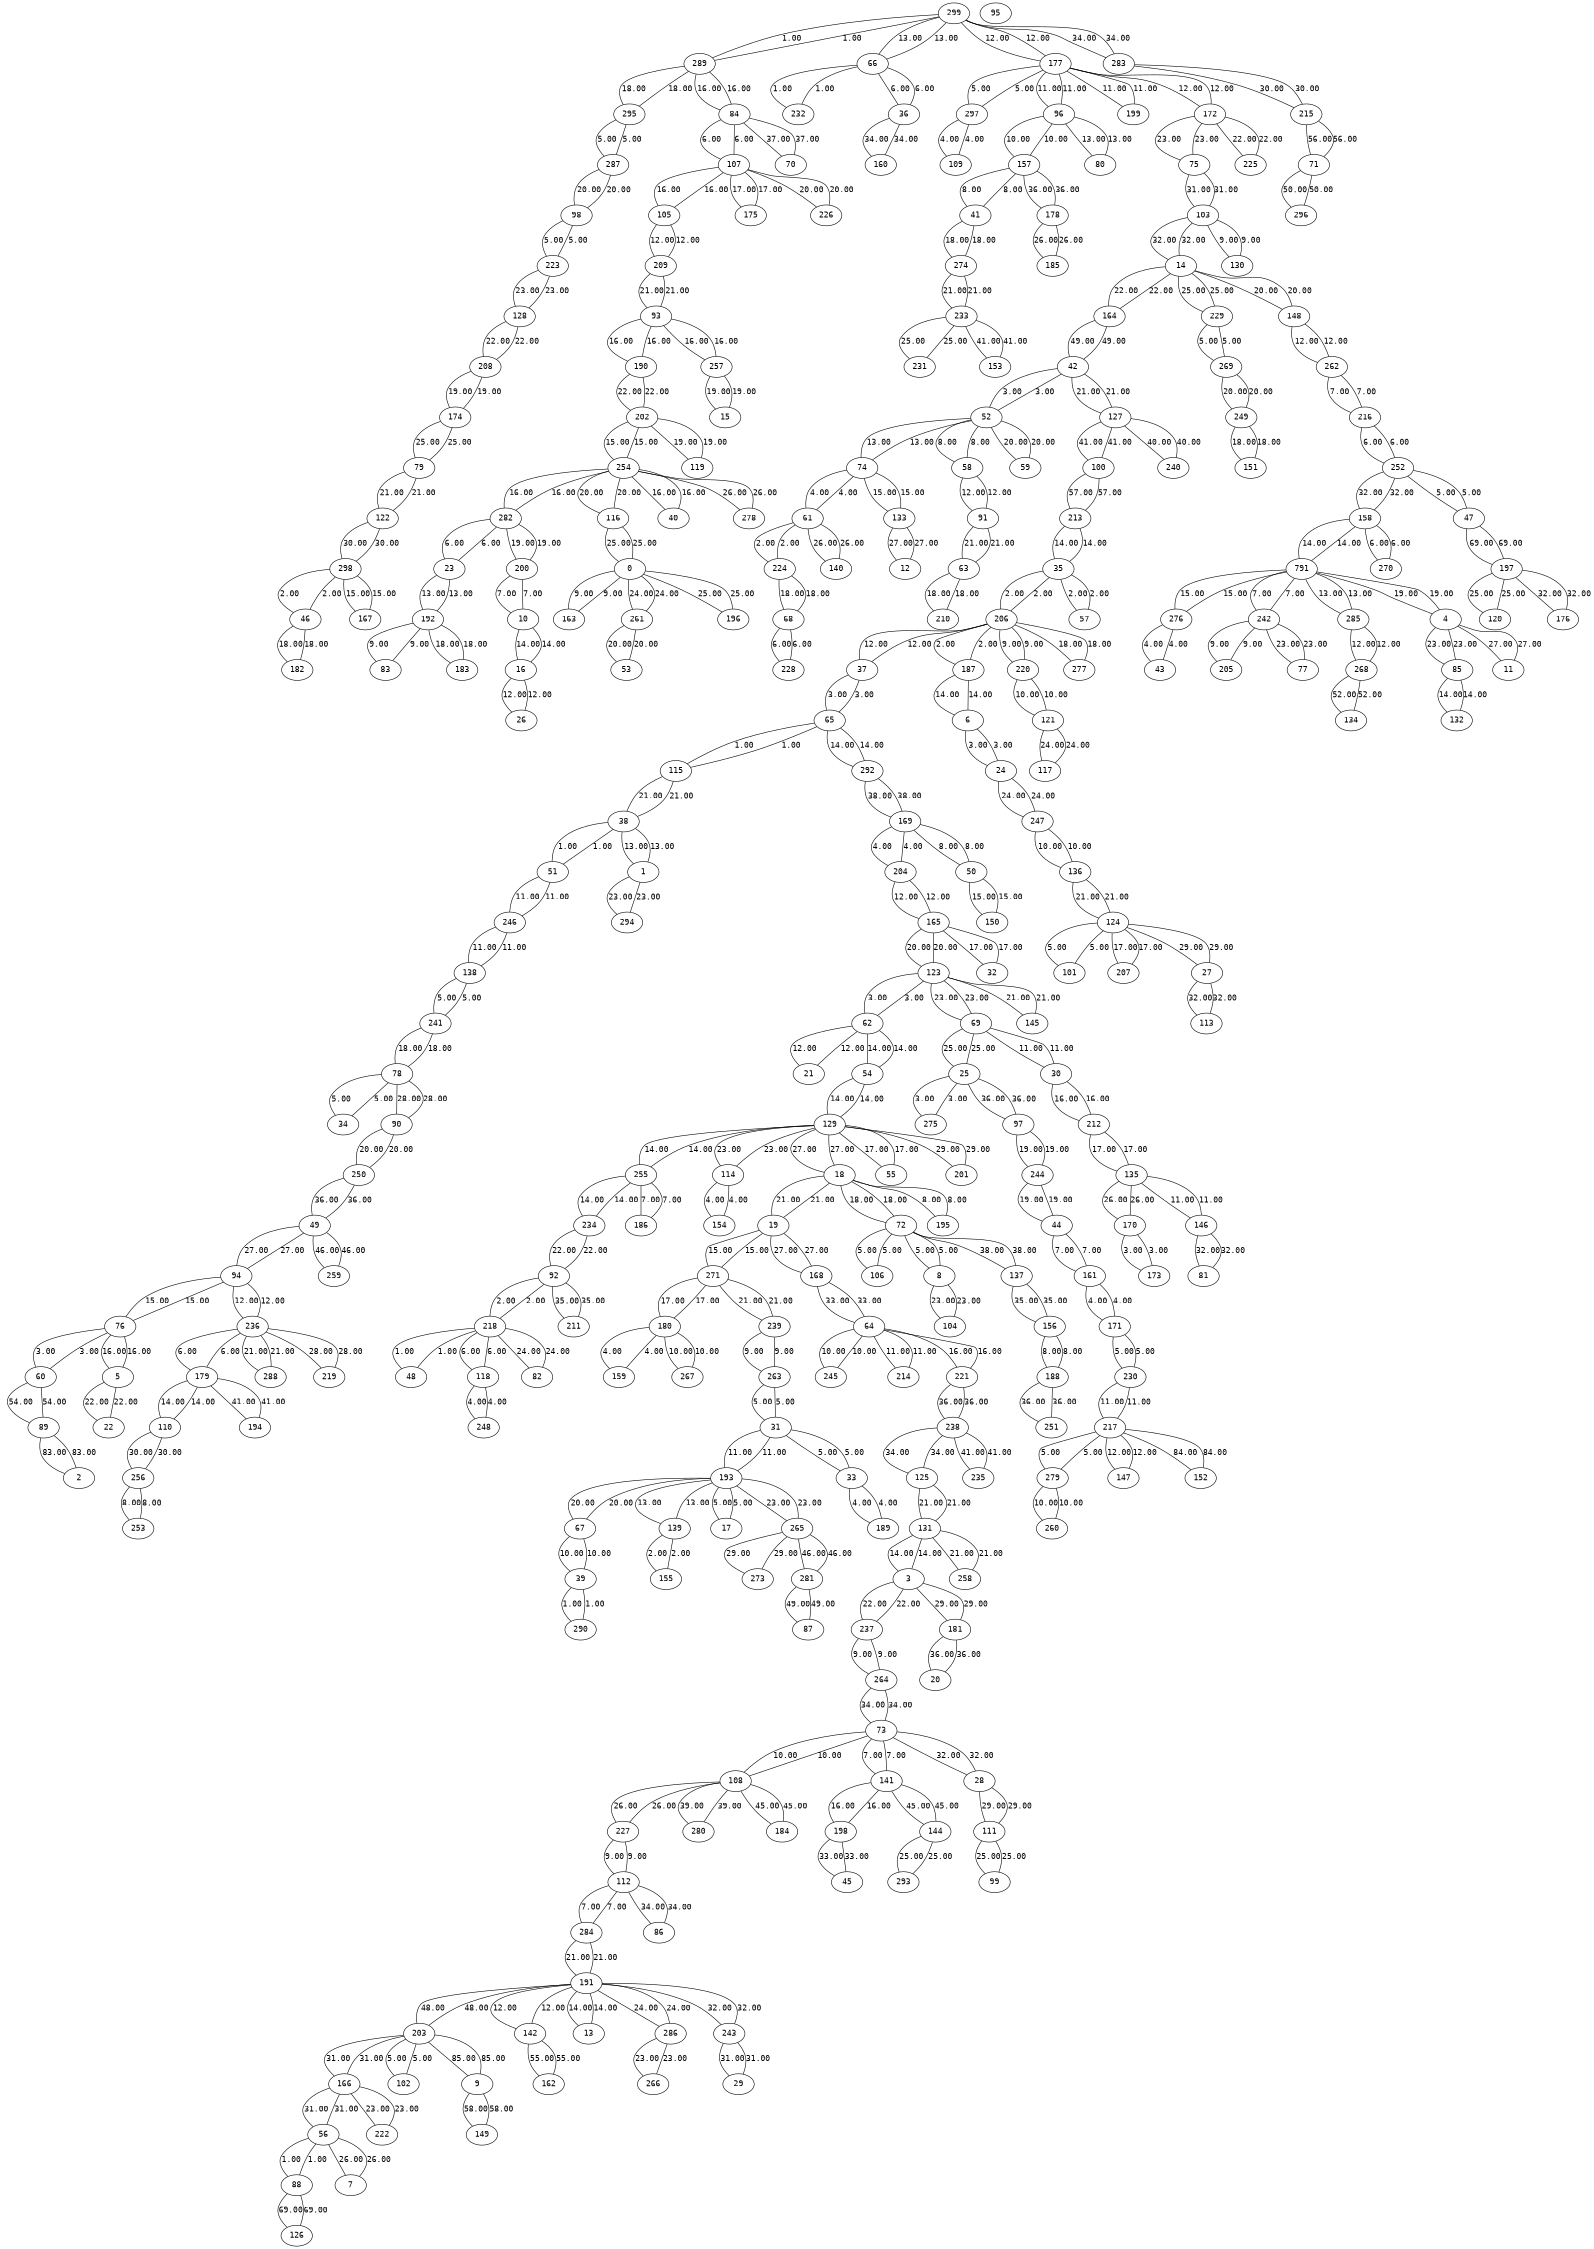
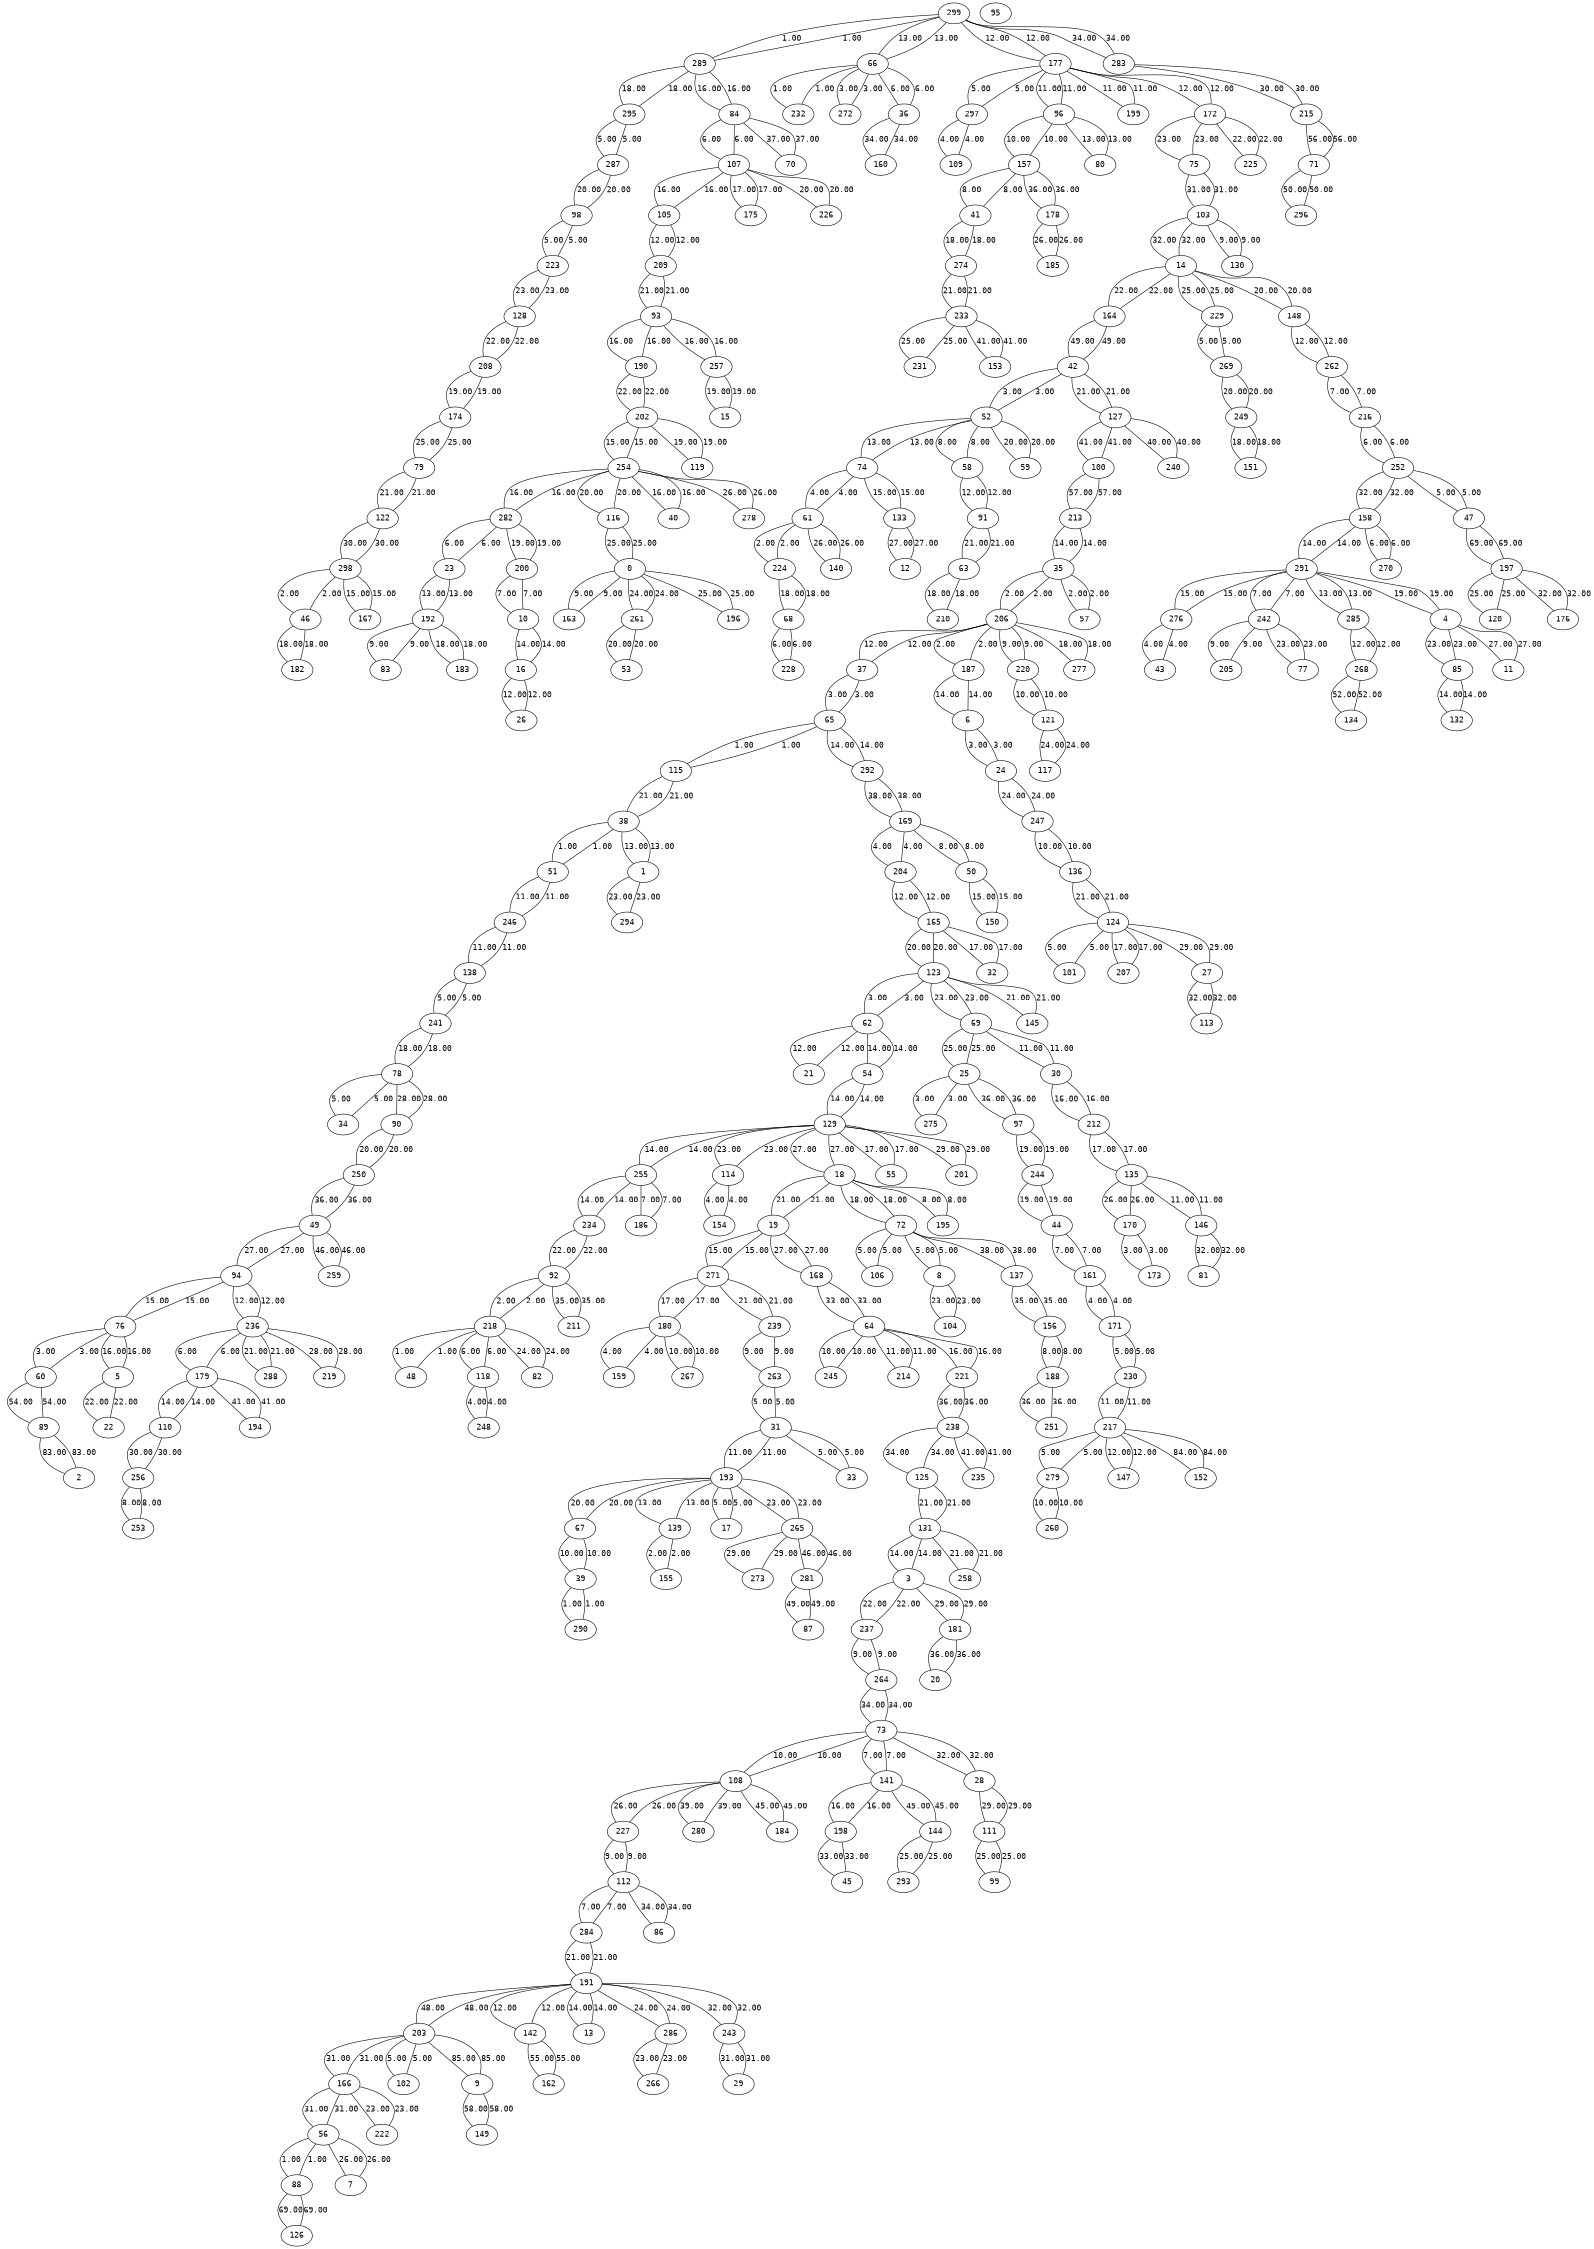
node "272": added
node "791": label "791" -> "291"
node "189": removed
